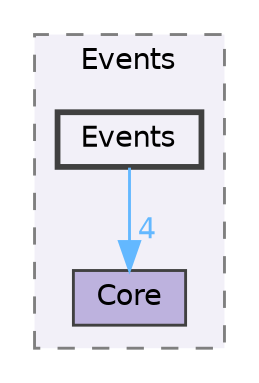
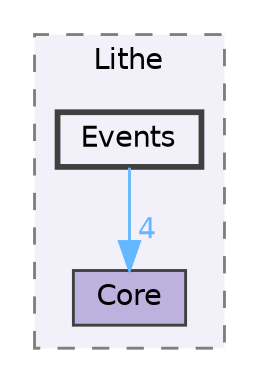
cluster "Events": label "Events" -> "Lithe"
